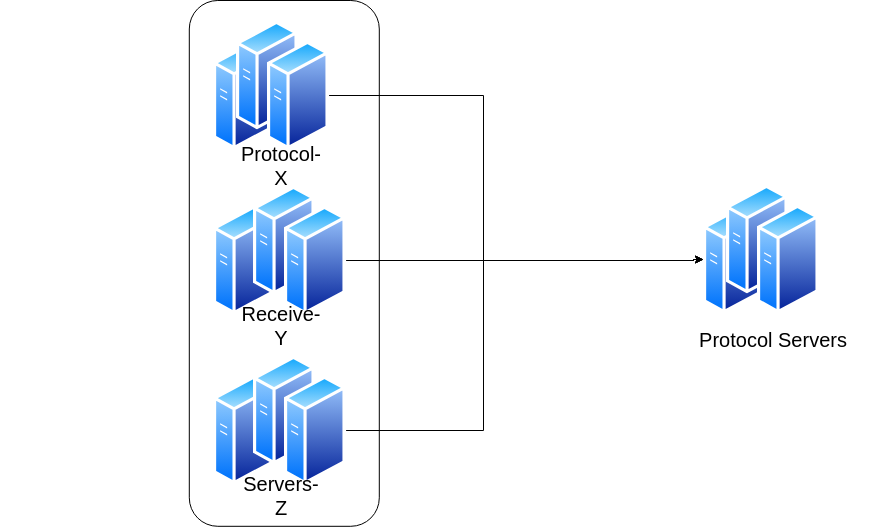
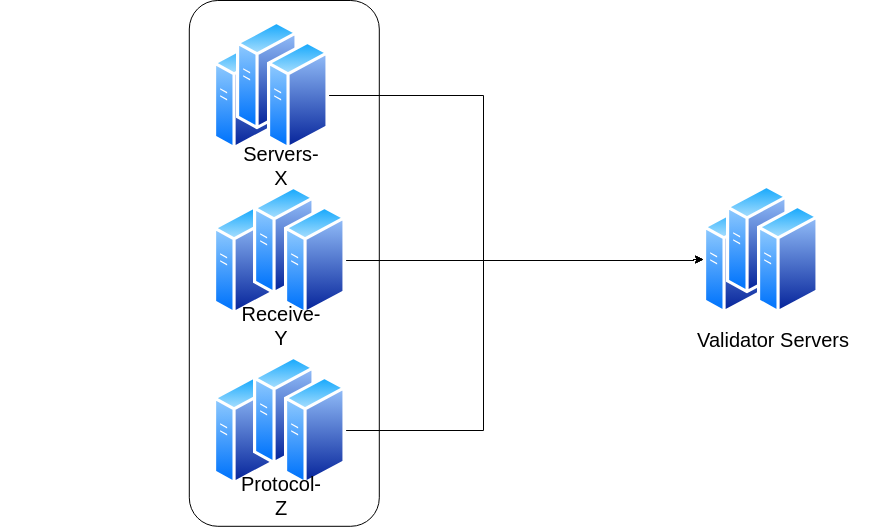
node "Protocol- X": label "Protocol- X" -> "Servers- X"
node "Protocol Servers": label "Protocol Servers" -> "Validator Servers"
node "Servers- Z": label "Servers- Z" -> "Protocol- Z"
